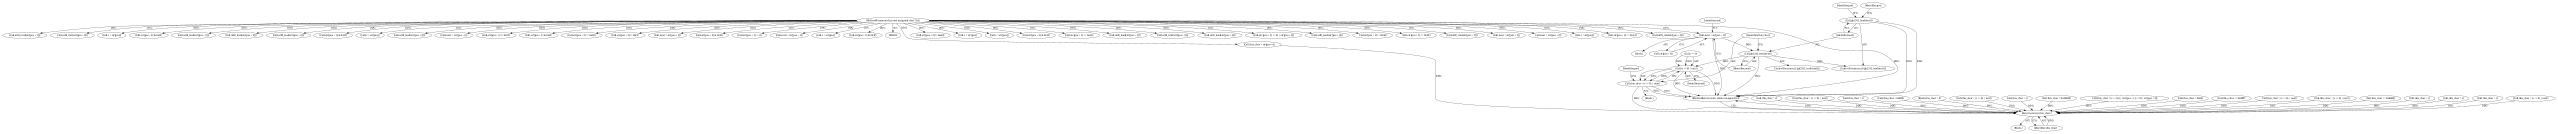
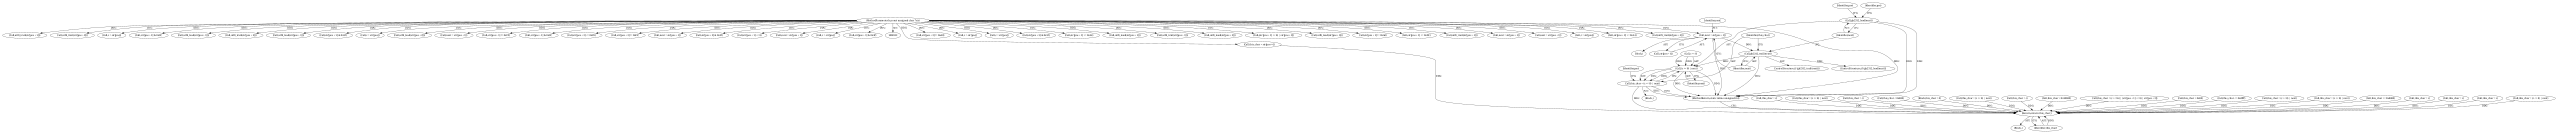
edge "(Call,gb2312_lead(next))" -> "(ControlStructure,if (gb2312_lead(next)))": now "(Call,gb2312_lead(next))" -> "(Call,(c << 8) | next)"
edge "(Return,return this_char;)" -> "(MethodReturn,static inline unsigned int)": removed, label "DDG:"
